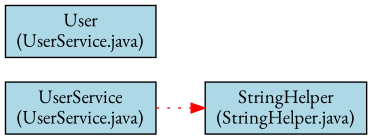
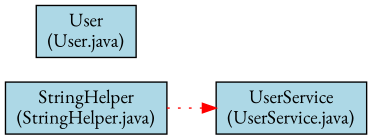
node "User (UserService.java)": label "User (UserService.java)" -> "User (User.java)"
edge "UserService (UserService.java)" -> "StringHelper (StringHelper.java)": reversed
